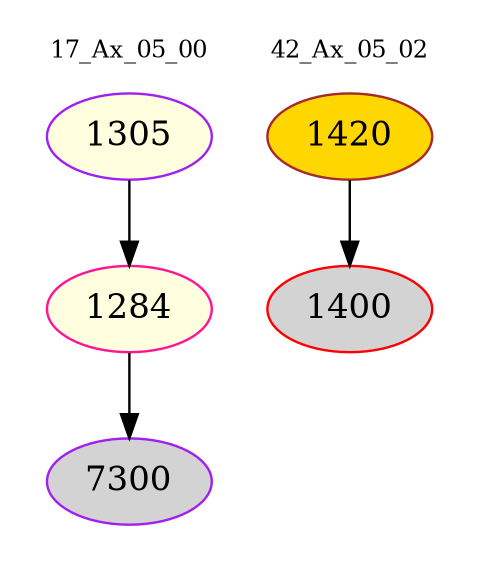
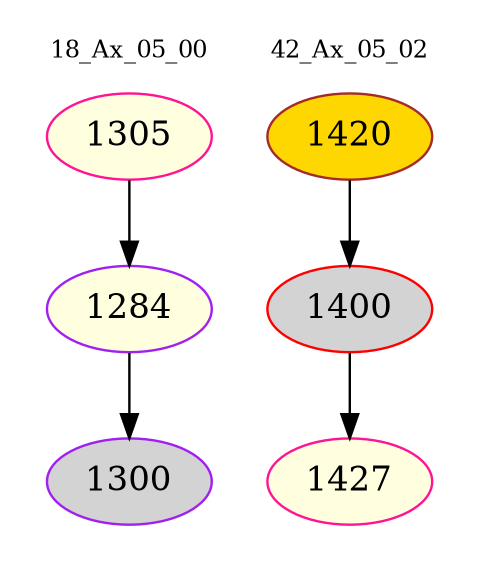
cluster "17_Ax_05_00": label "17_Ax_05_00" -> "18_Ax_05_00"
node "1305": color purple -> deeppink
node "1284": color deeppink -> purple
node "7300": label "7300" -> "1300"
node "1427": added
